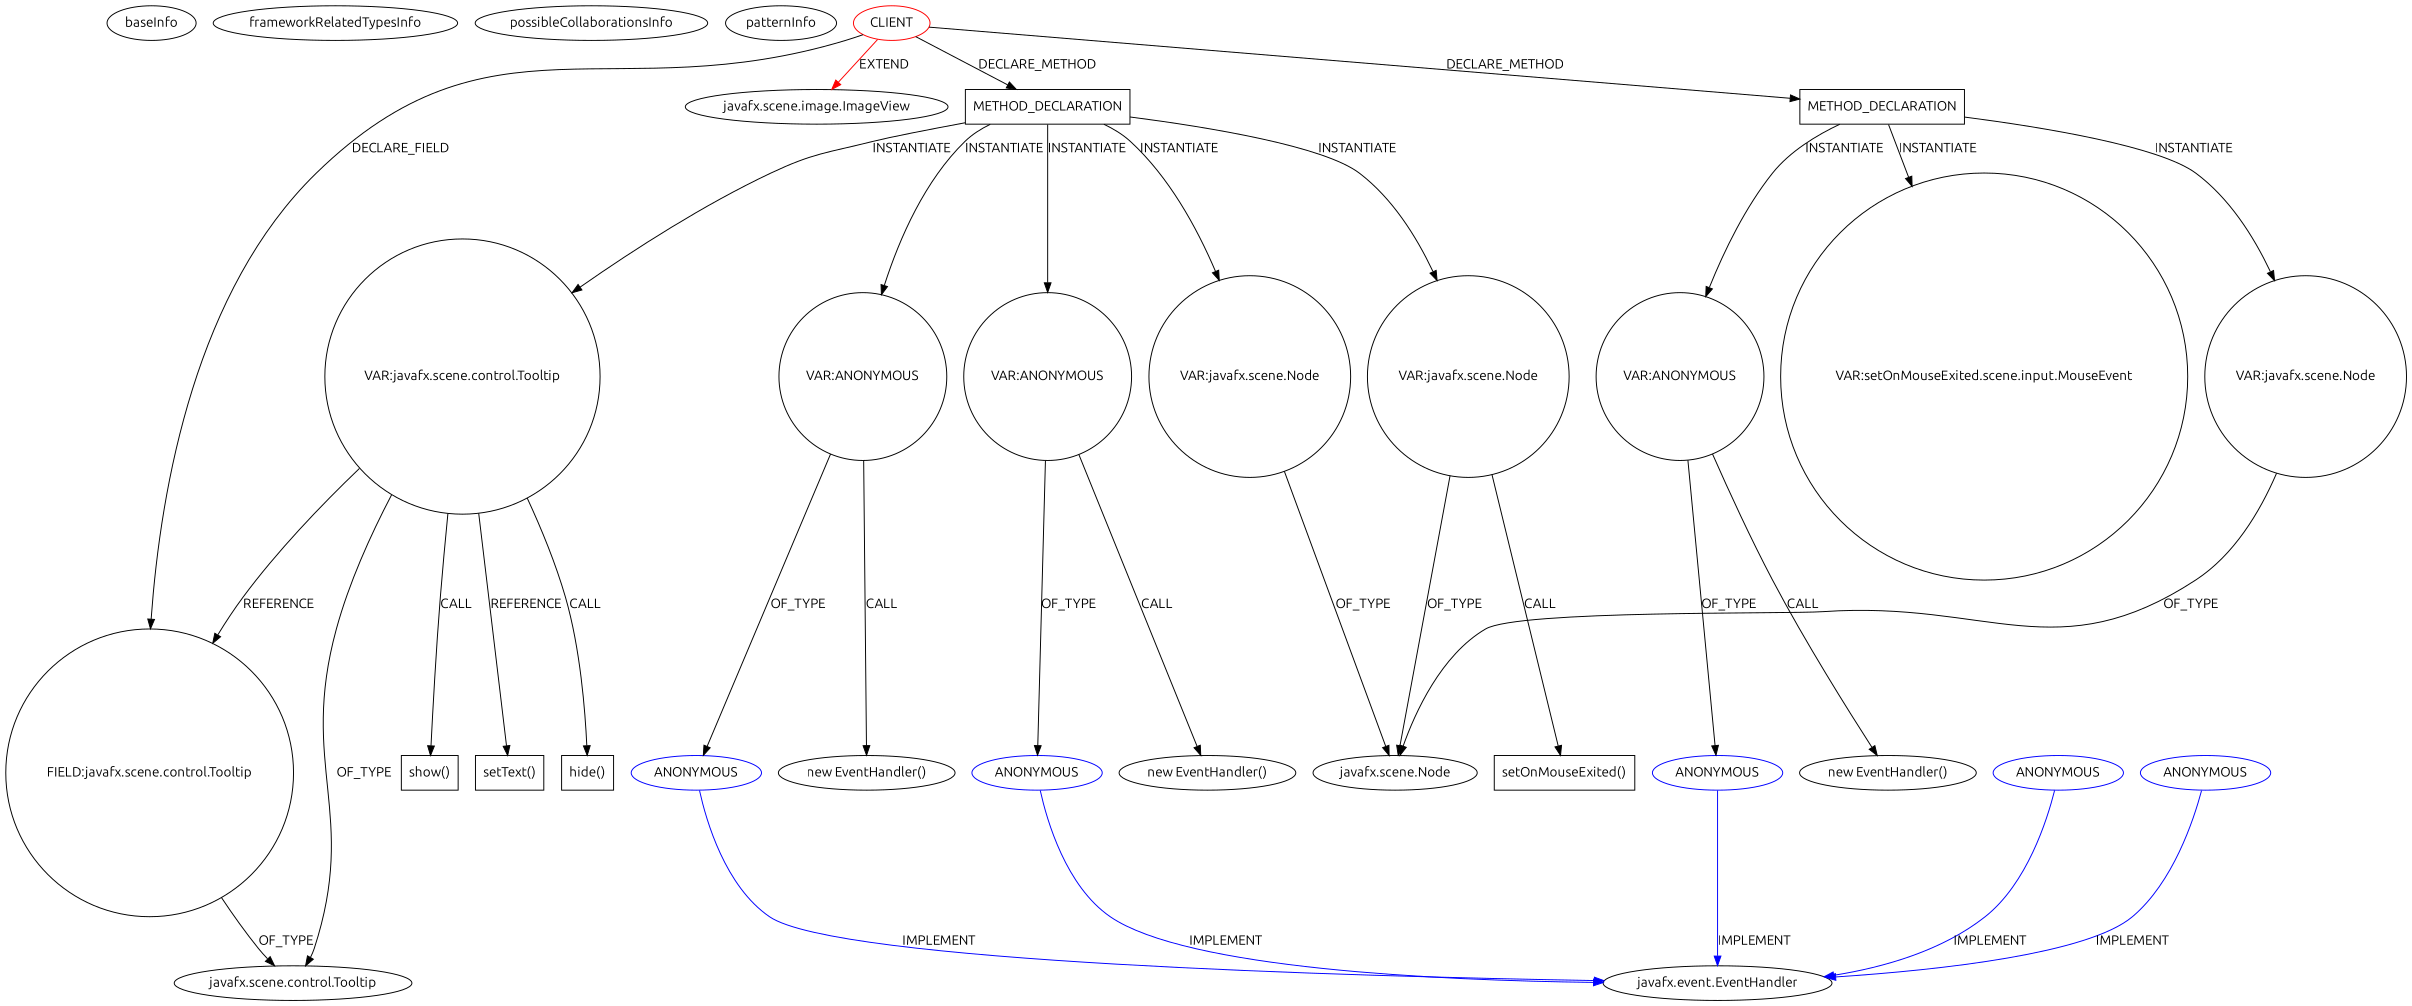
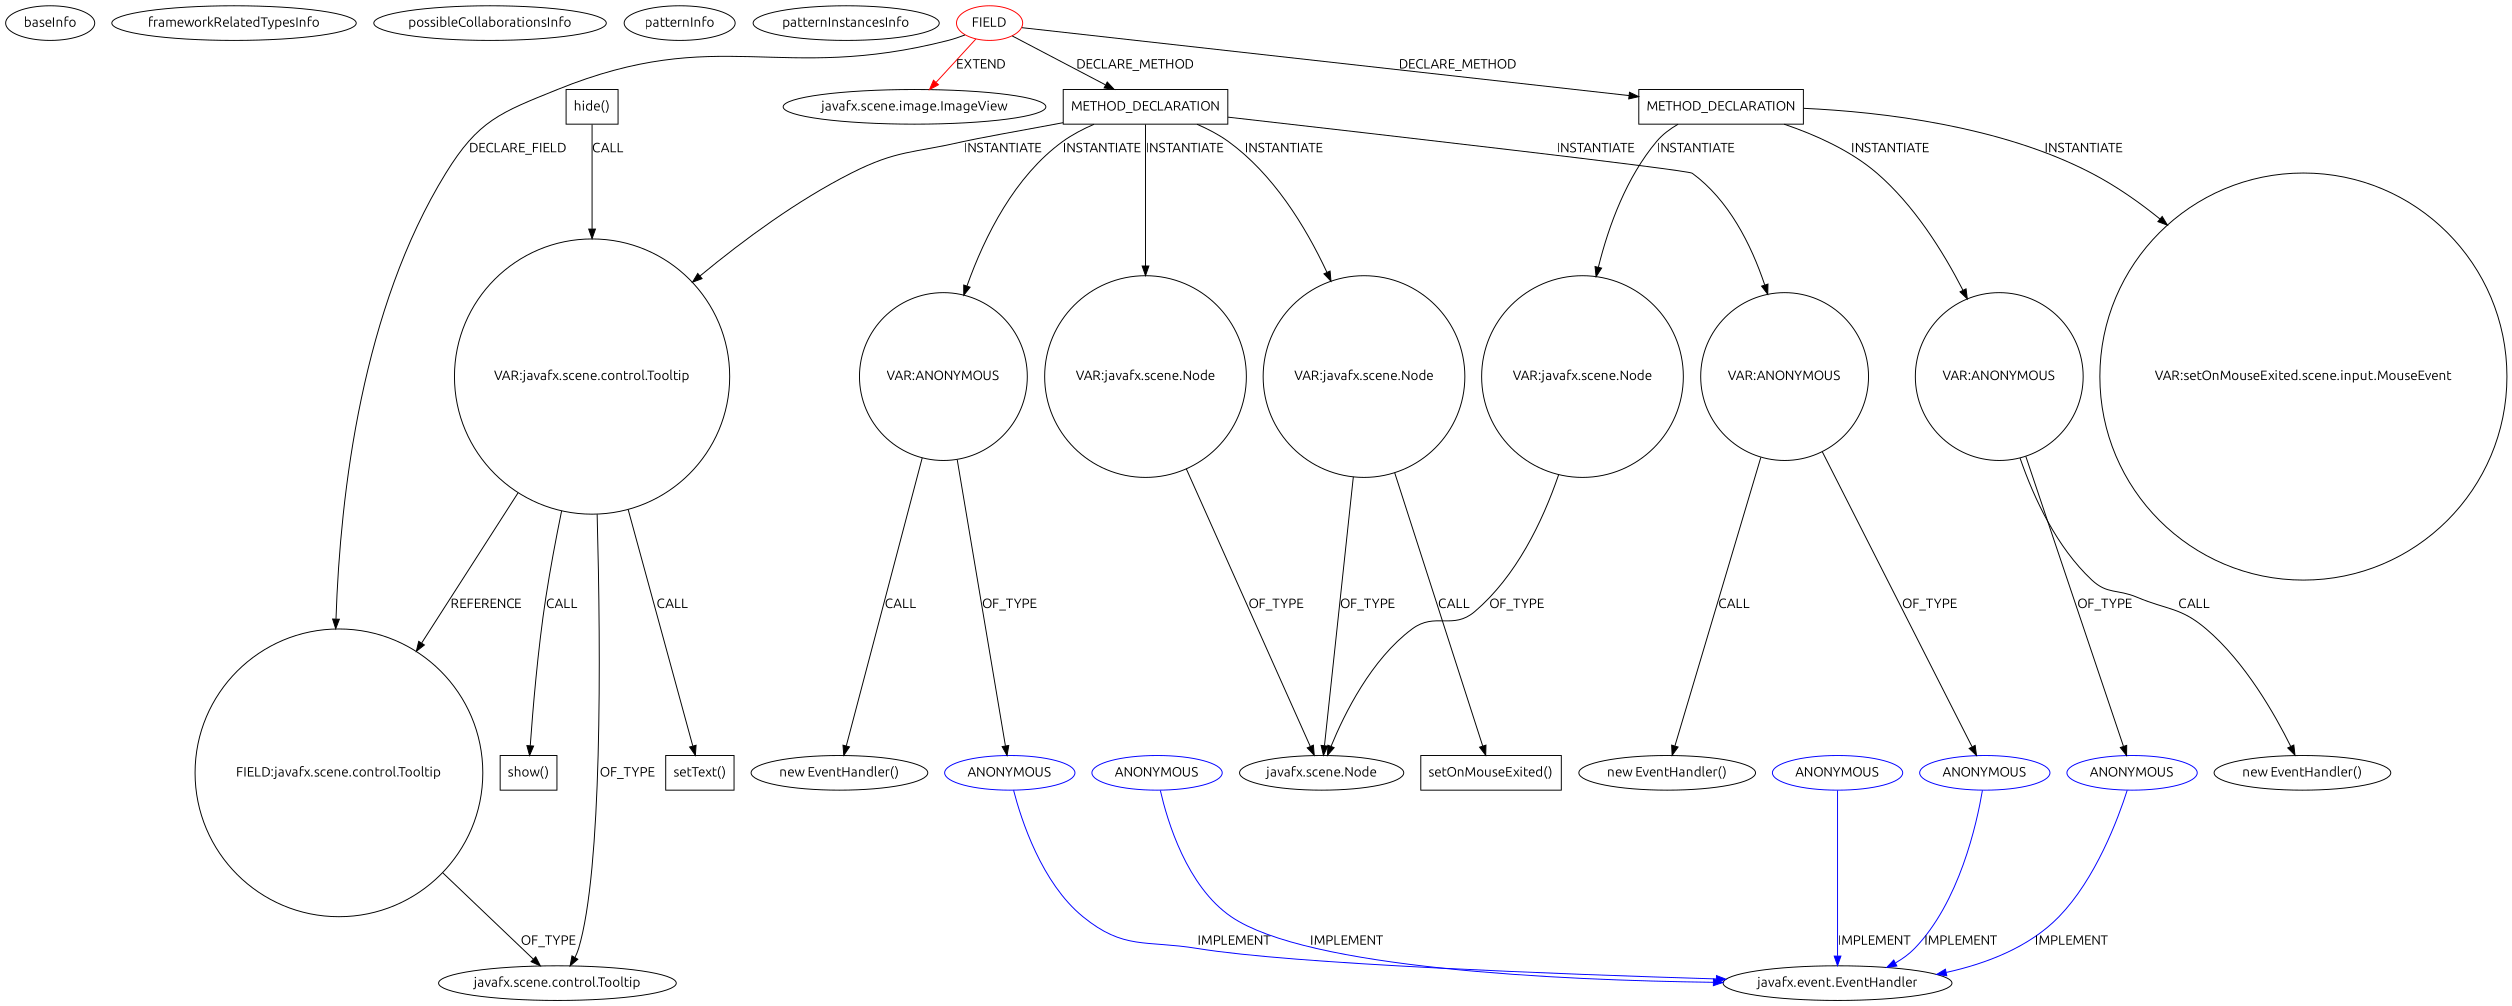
node "patternInstancesInfo": added
node "CLIENT": label "CLIENT" -> "FIELD"
edge "VAR:javafx.scene.control.Tooltip" -> "setText()": label "REFERENCE" -> "CALL"
edge "VAR:javafx.scene.control.Tooltip" -> "hide()": reversed
